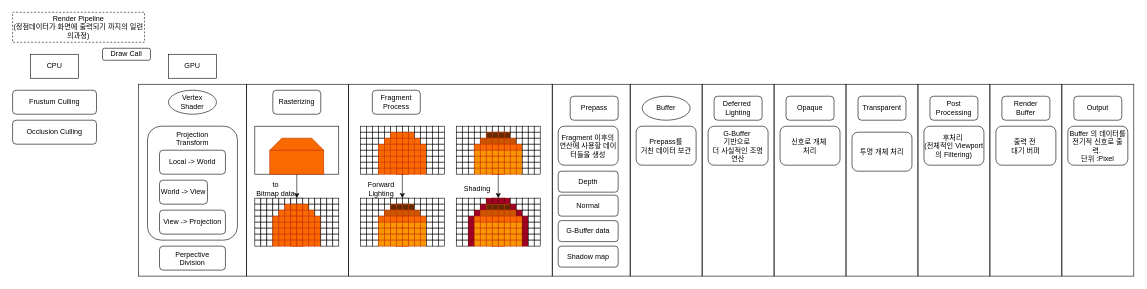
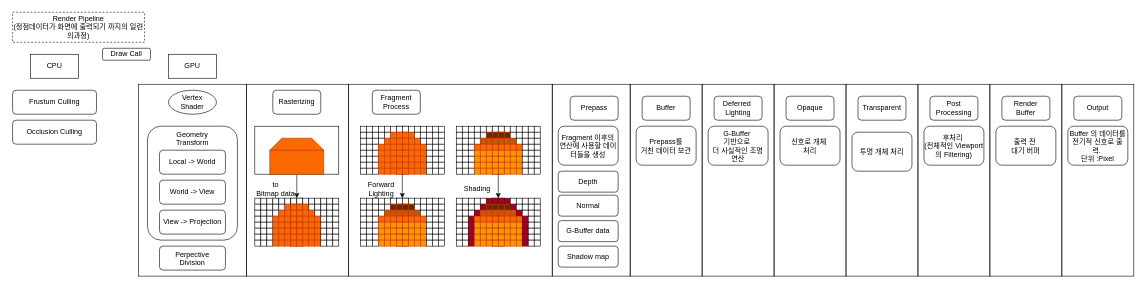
node "Buffer": shape ellipse -> rounded rectangle
node "Projection Transform": label "Projection Transform" -> "Geometry Transform"
node "World -> View": size 48x24 -> 66x24
